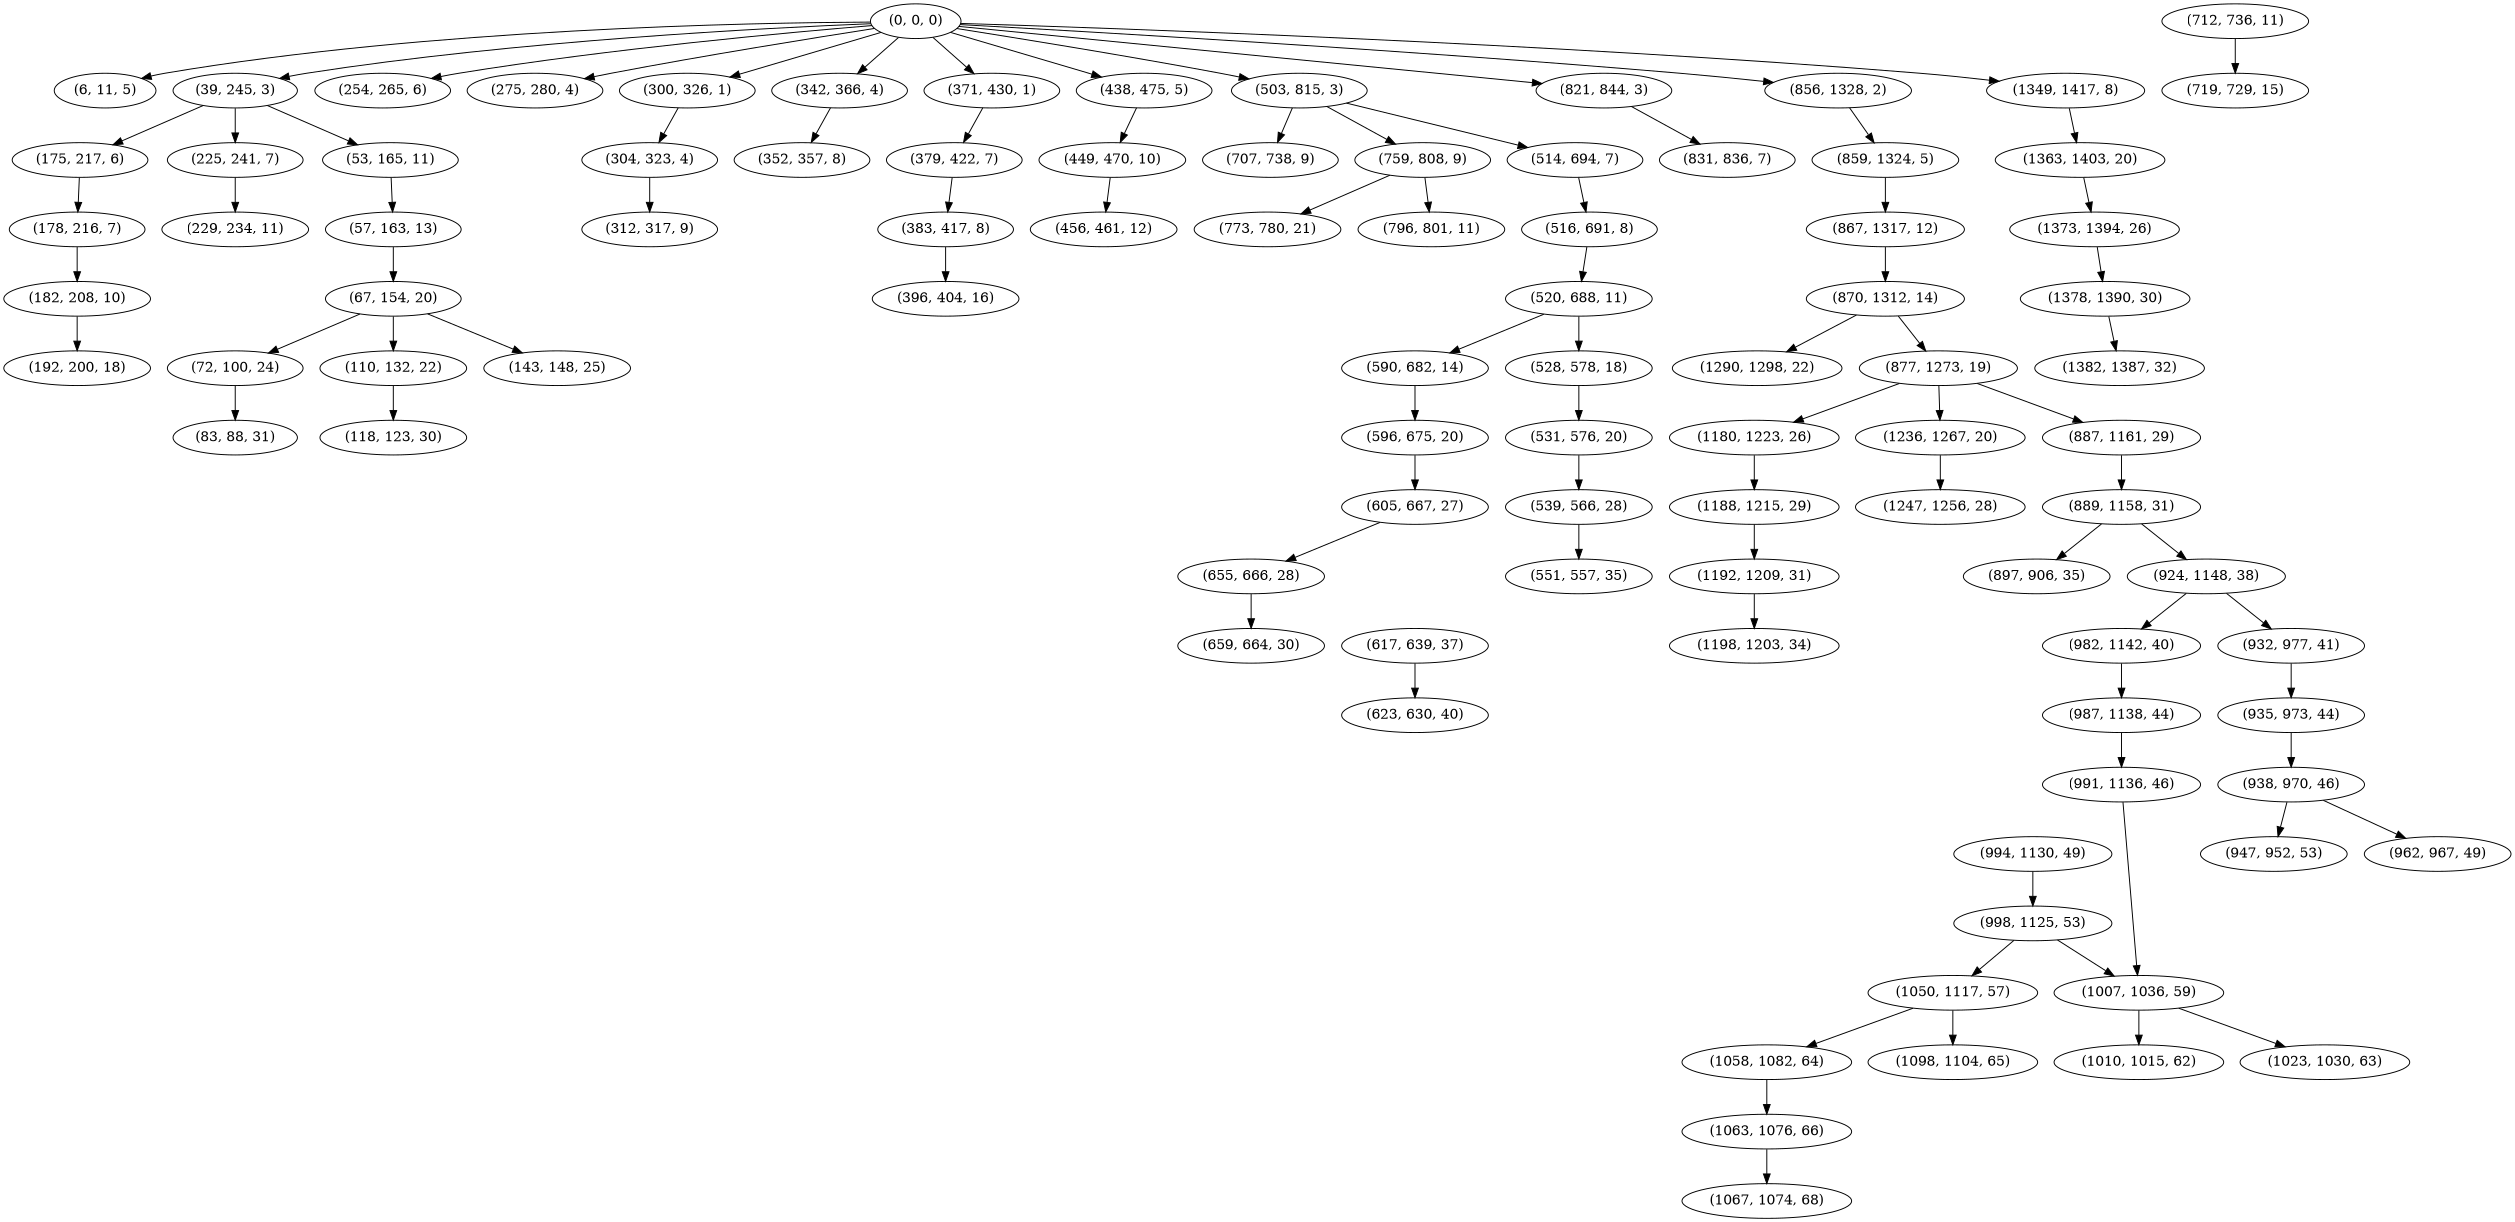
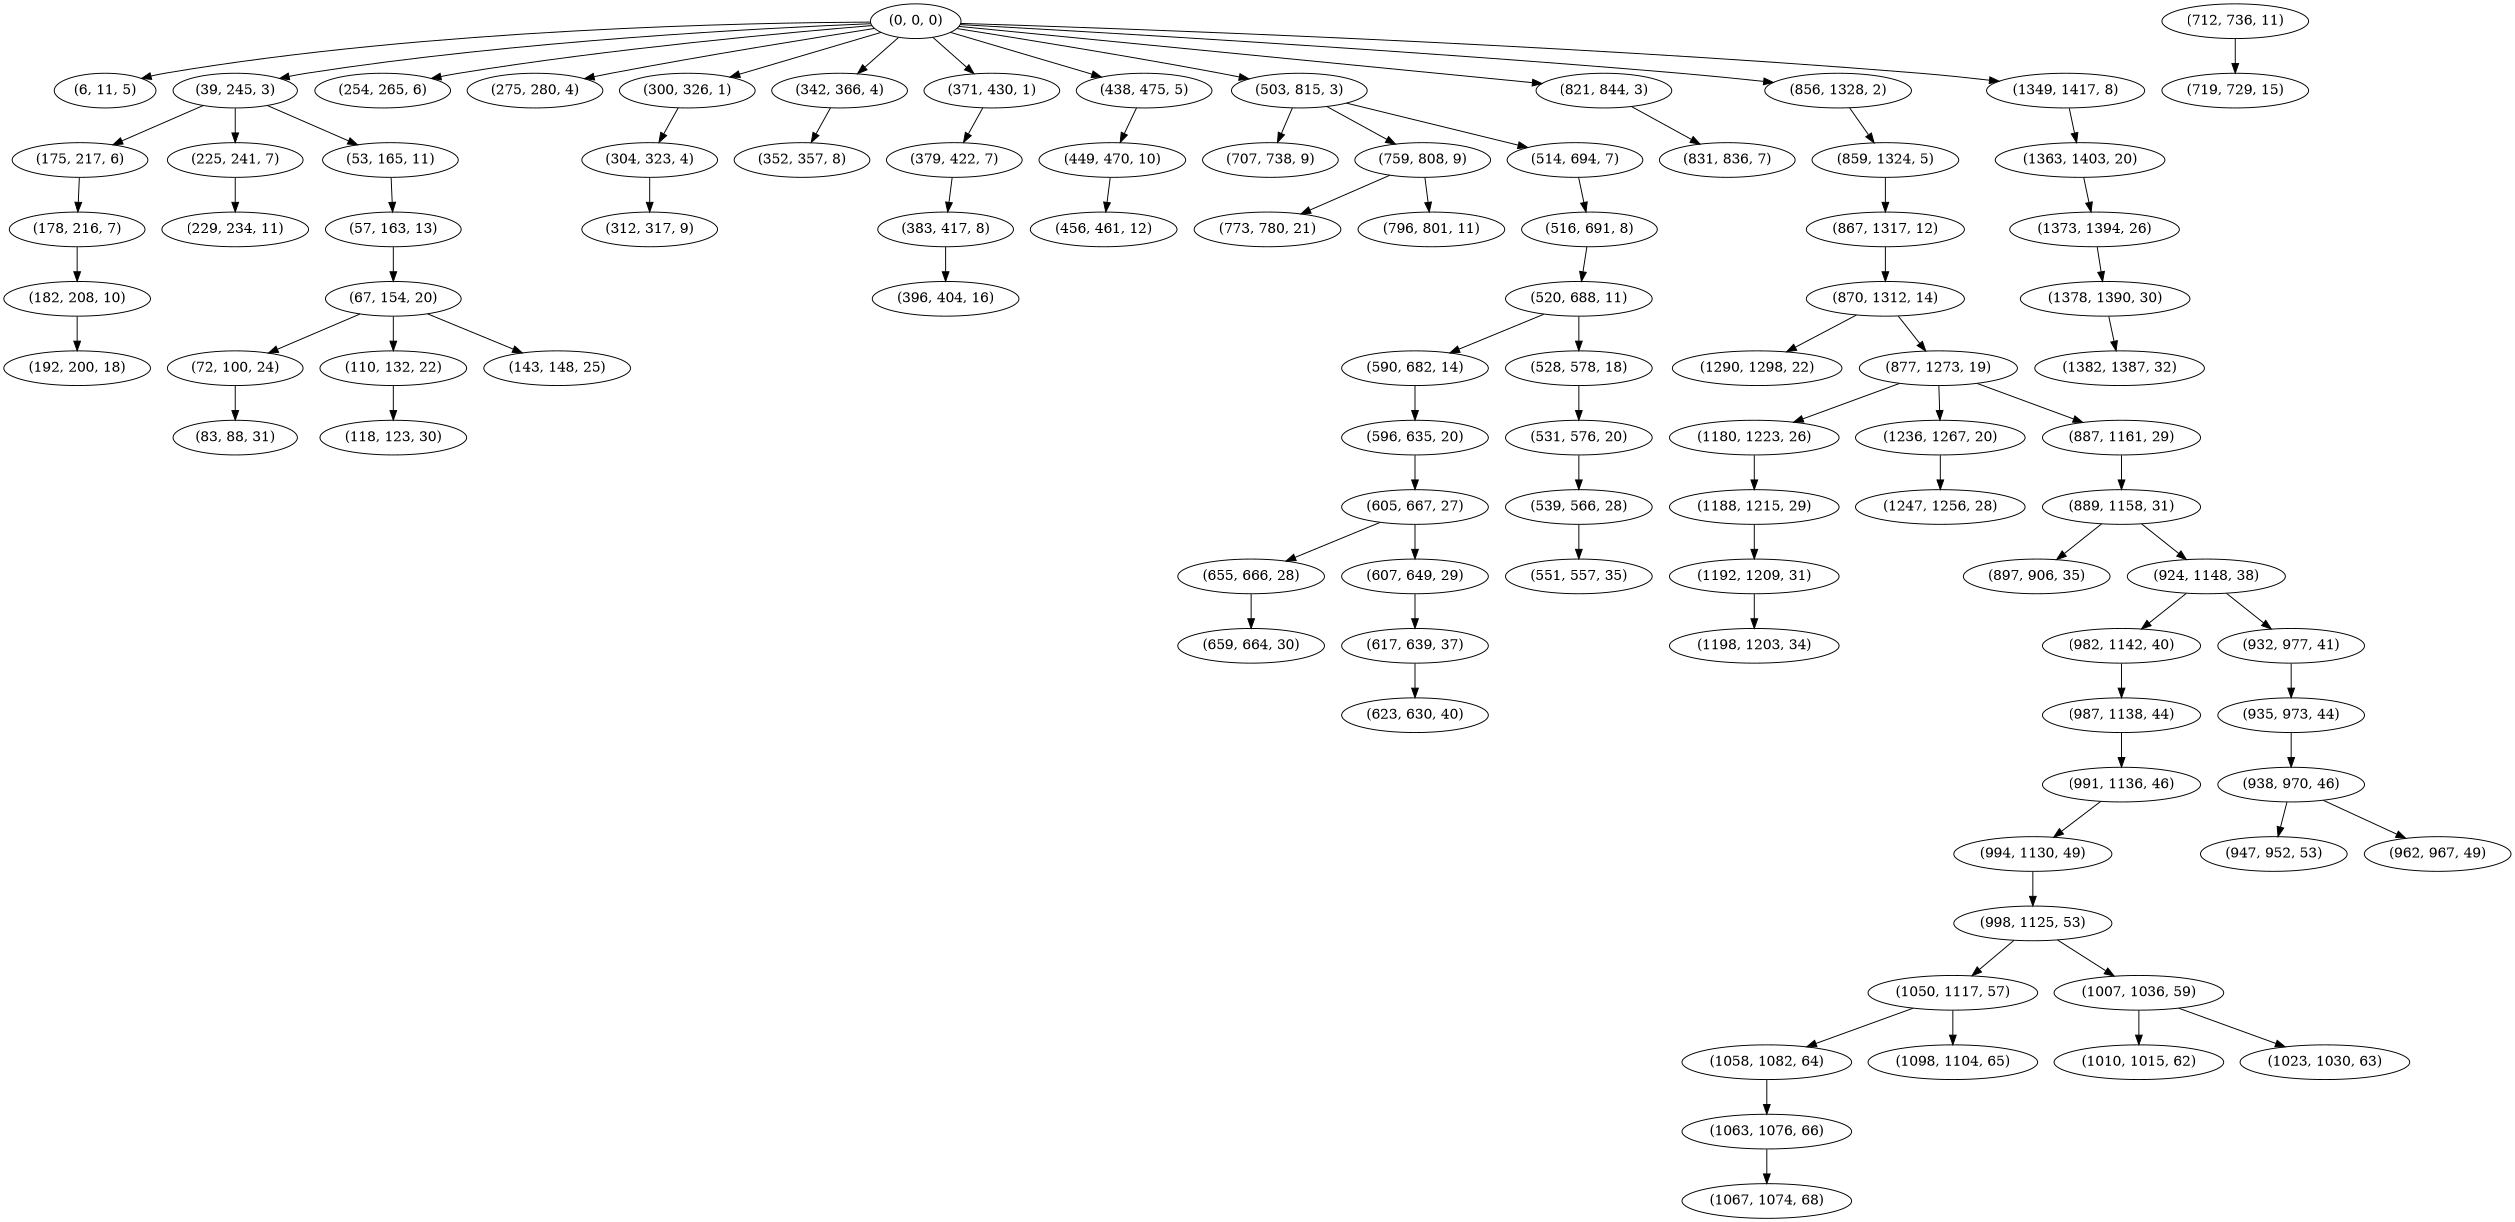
node "(596, 675, 20)": label "(596, 675, 20)" -> "(596, 635, 20)"
node "(607, 649, 29)": added
edge "(991, 1136, 46)" -> "(1007, 1036, 59)": now "(991, 1136, 46)" -> "(994, 1130, 49)"
